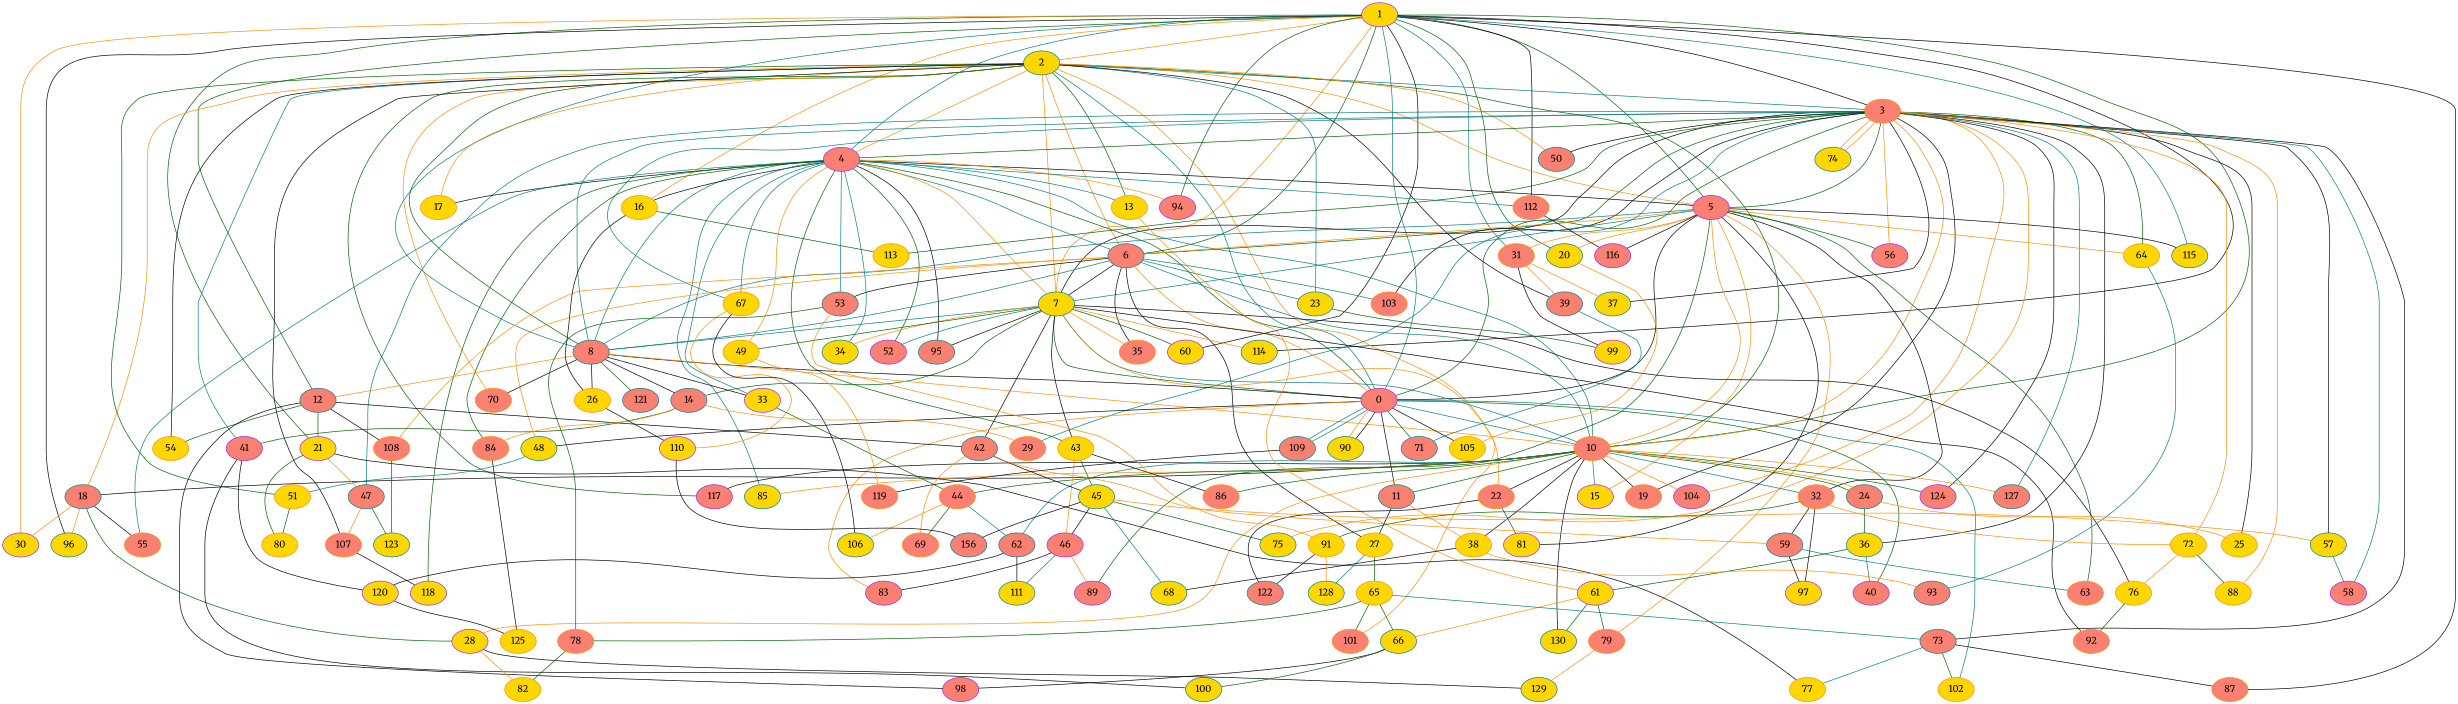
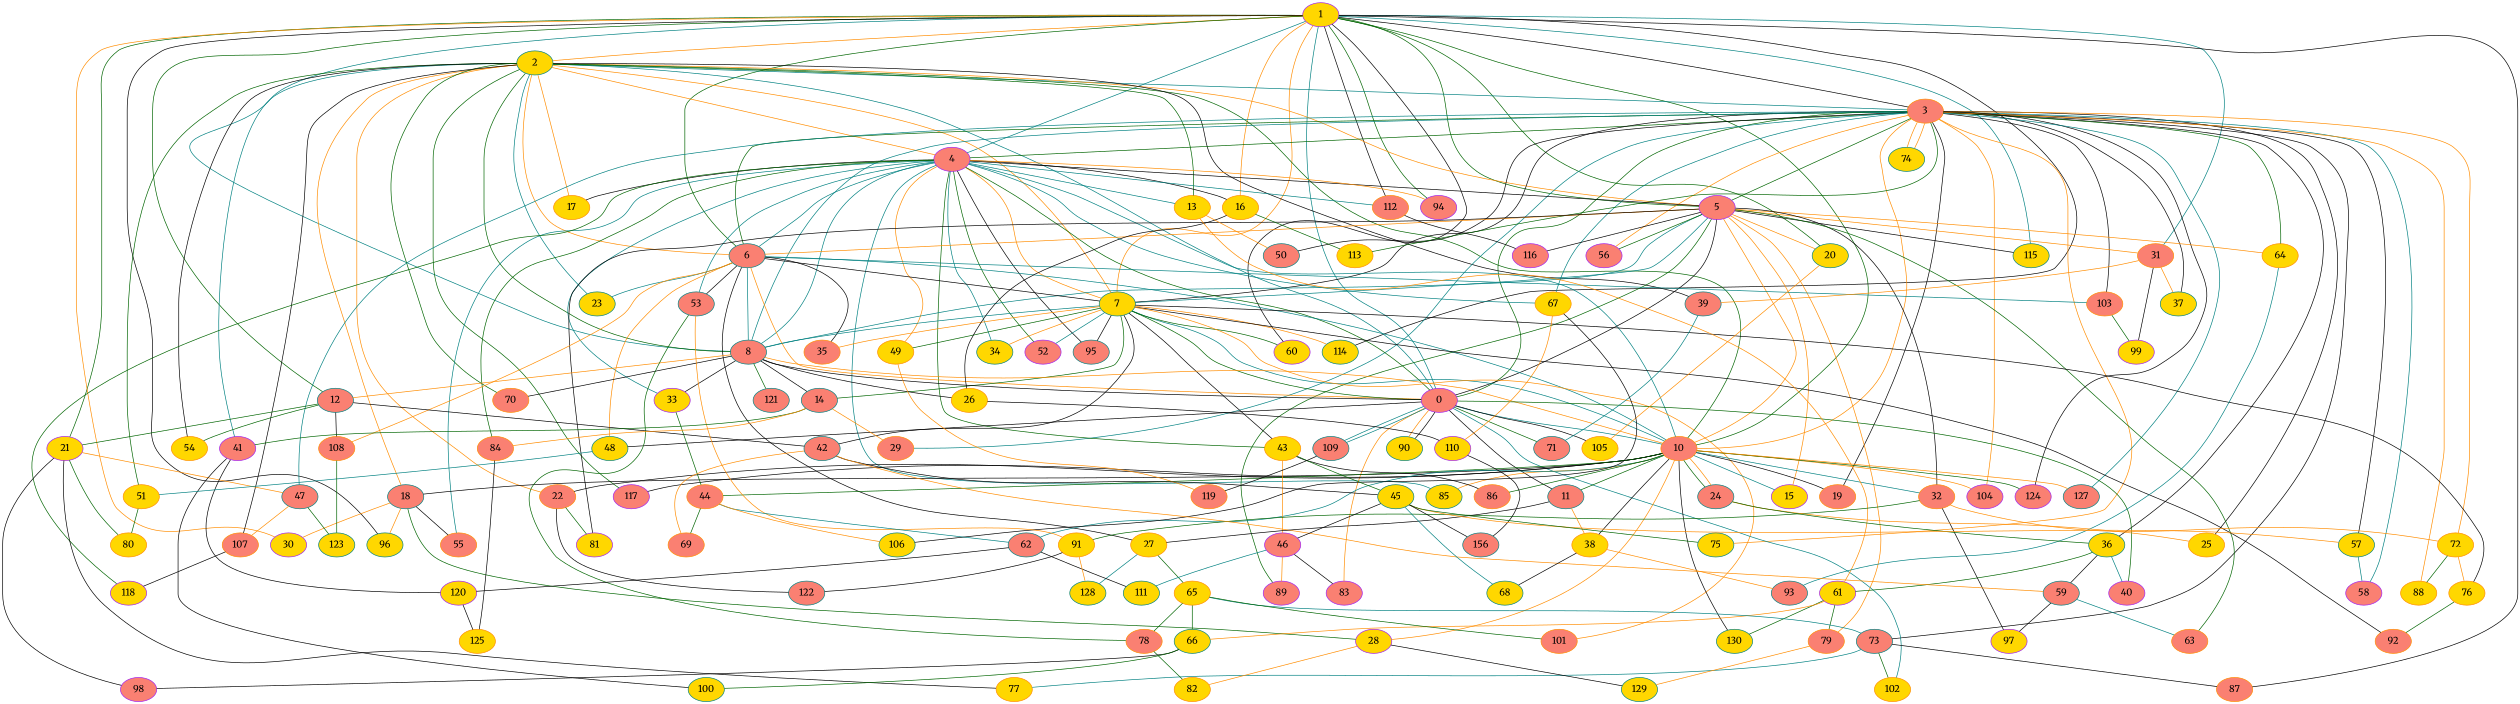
edge "2" -- "70": color darkorange -> darkgreen
edge "2" -- "50": now "13" -- "50"
edge "23" -- "99": now "103" -- "99"
edge "32" -- "59": now "36" -- "59"
edge "12" -- "98": now "21" -- "98"
